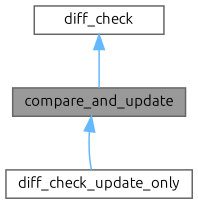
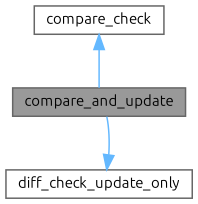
node "diff_check": label "diff_check" -> "compare_check"
edge "diff_check_update_only" -> "compare_and_update": reversed
